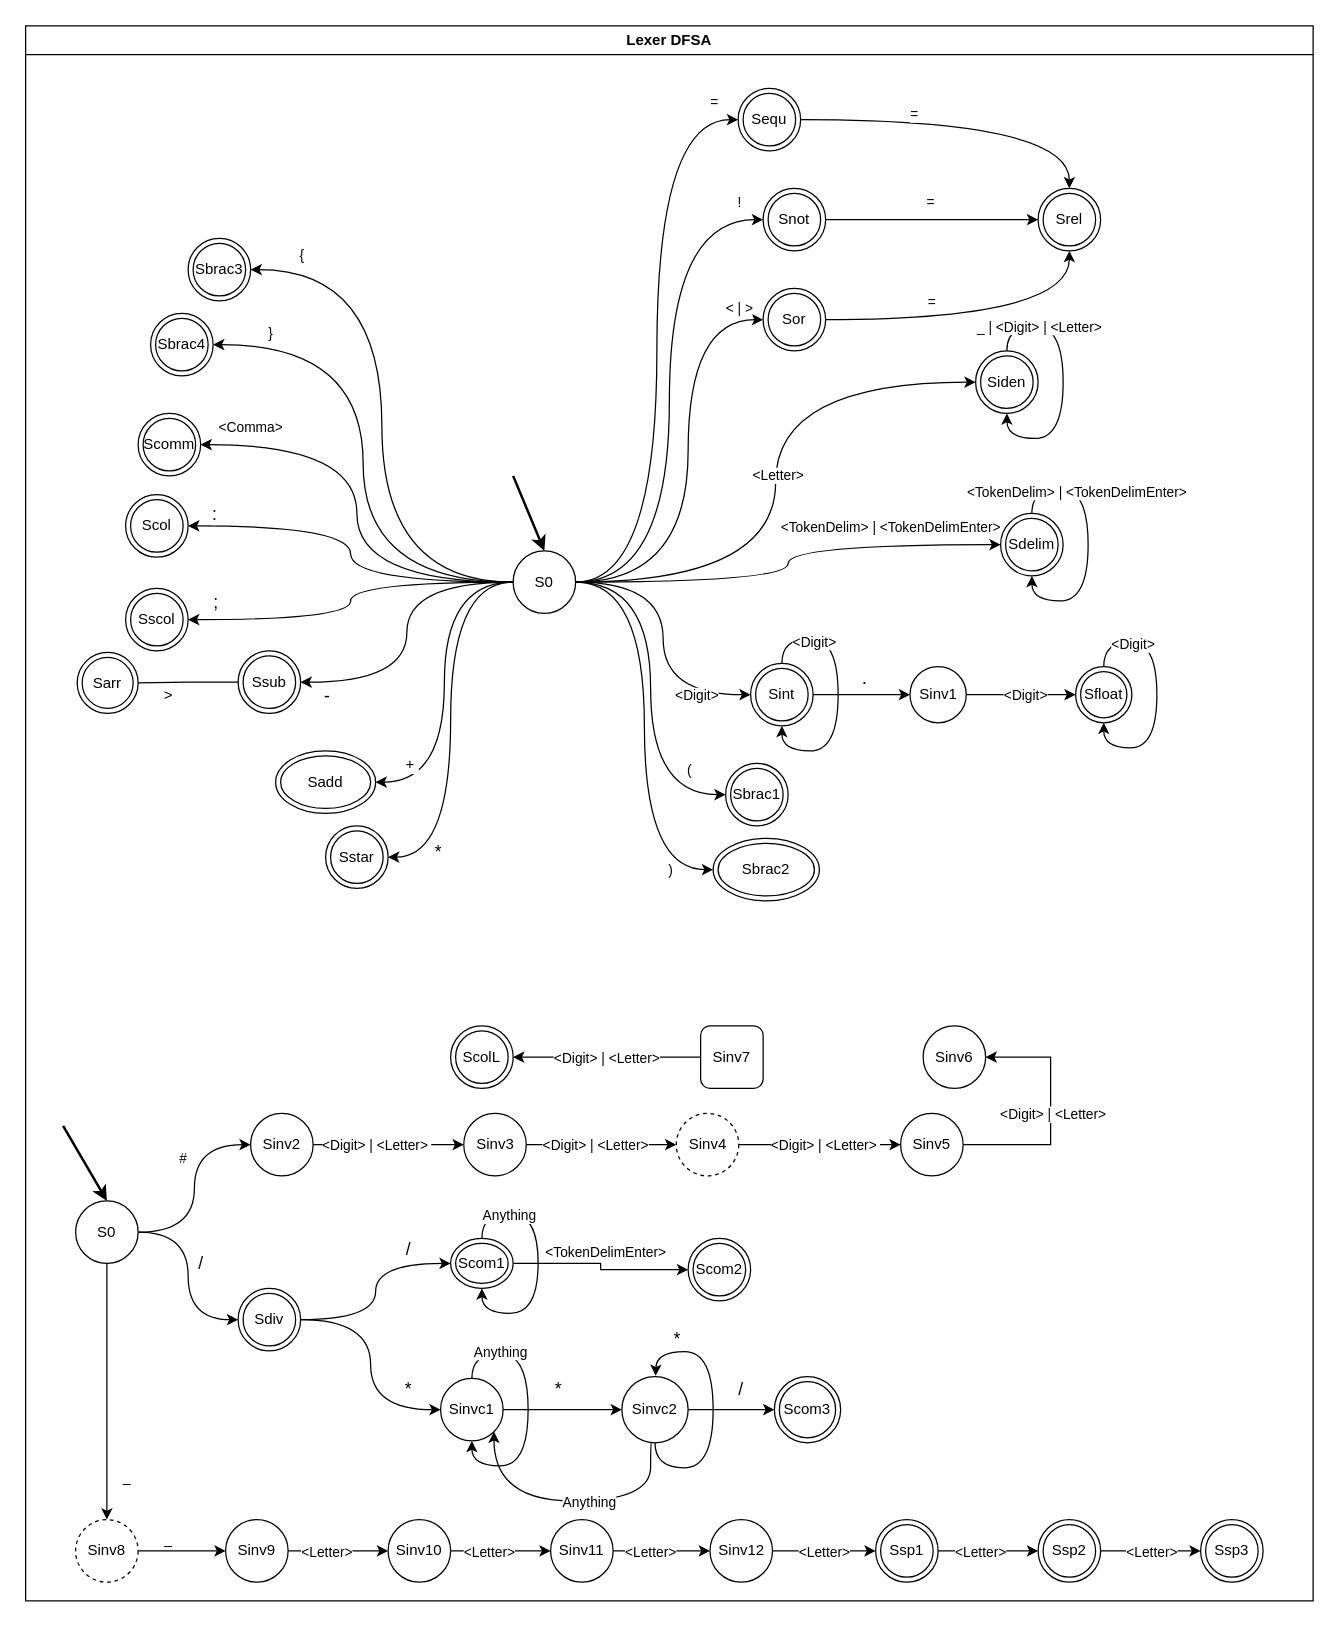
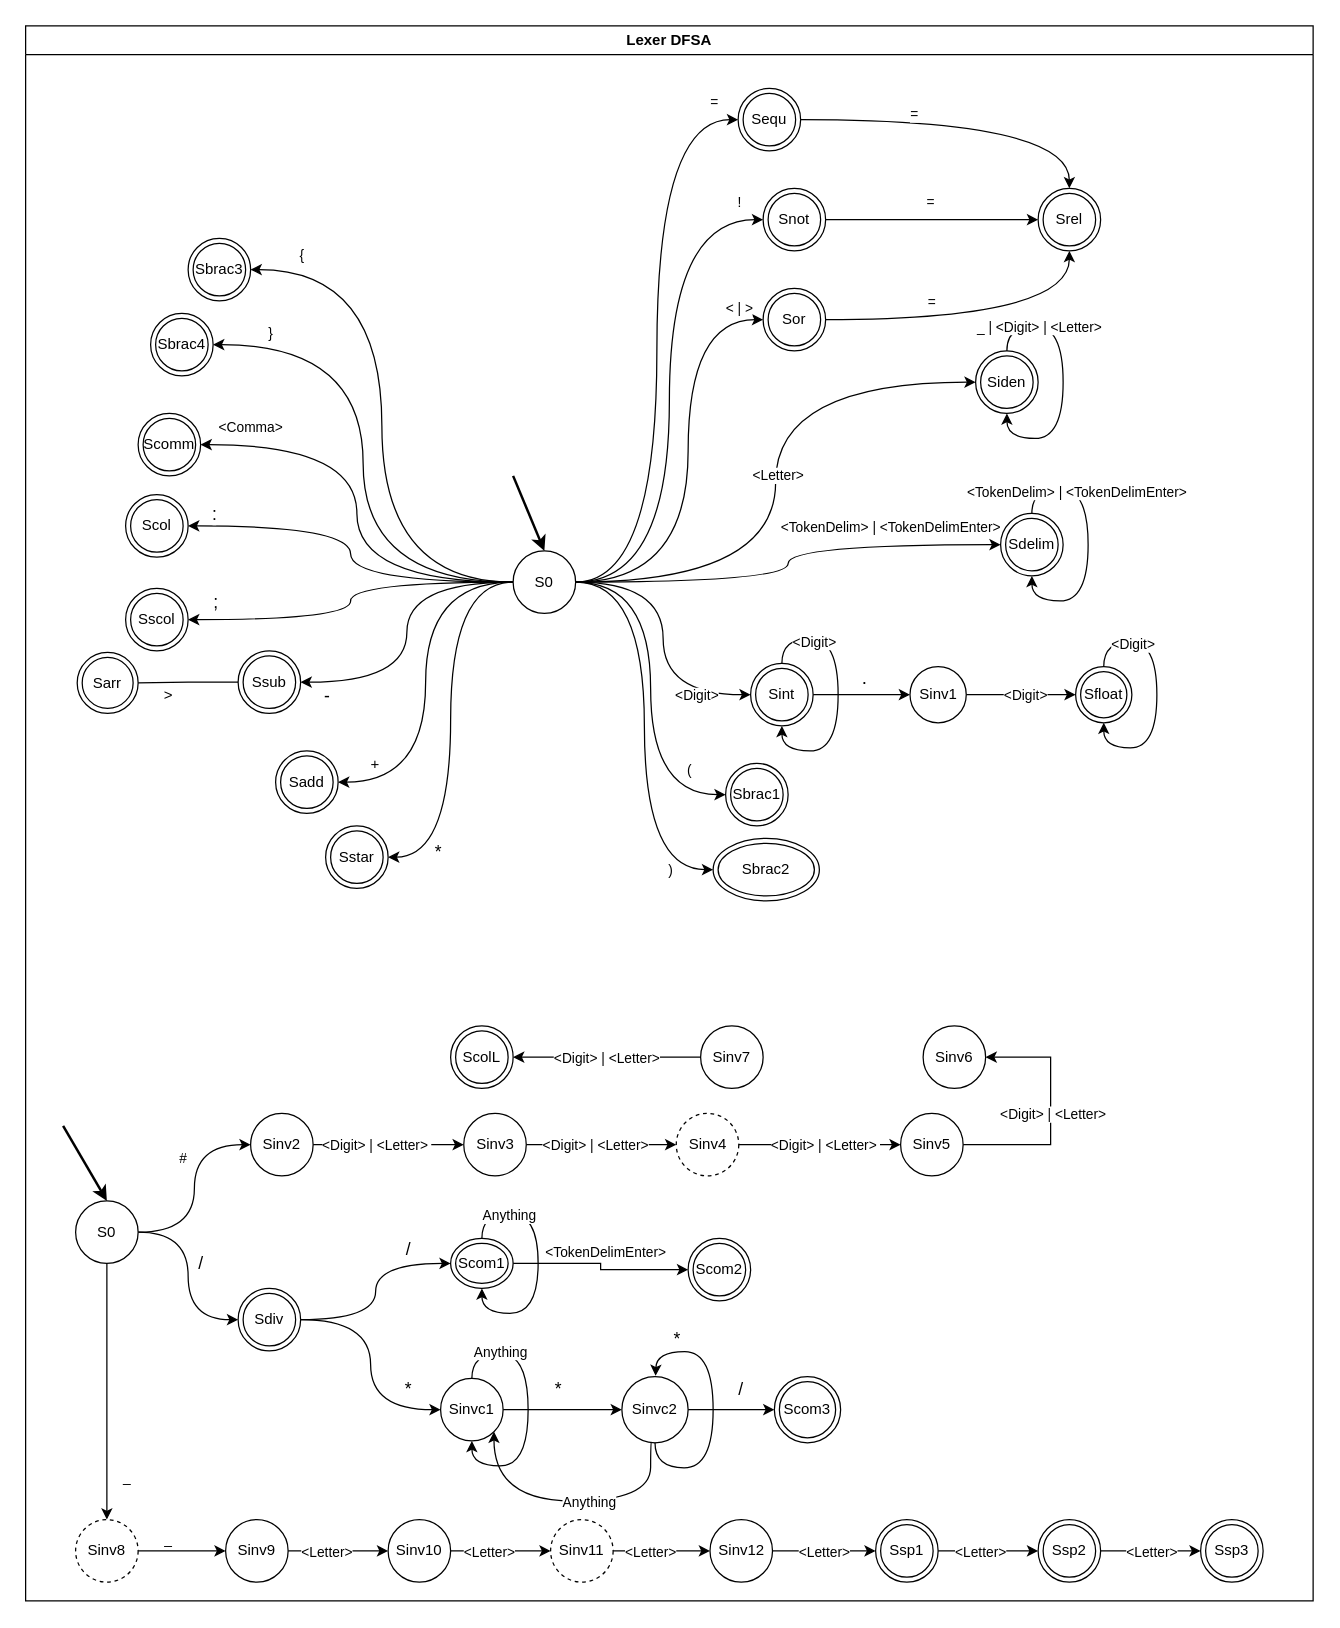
node "Sadd": size 100x63 -> 63x63
node "Sinv7": shape rounded rectangle -> ellipse
node "Sinv11": style solid -> dashed
